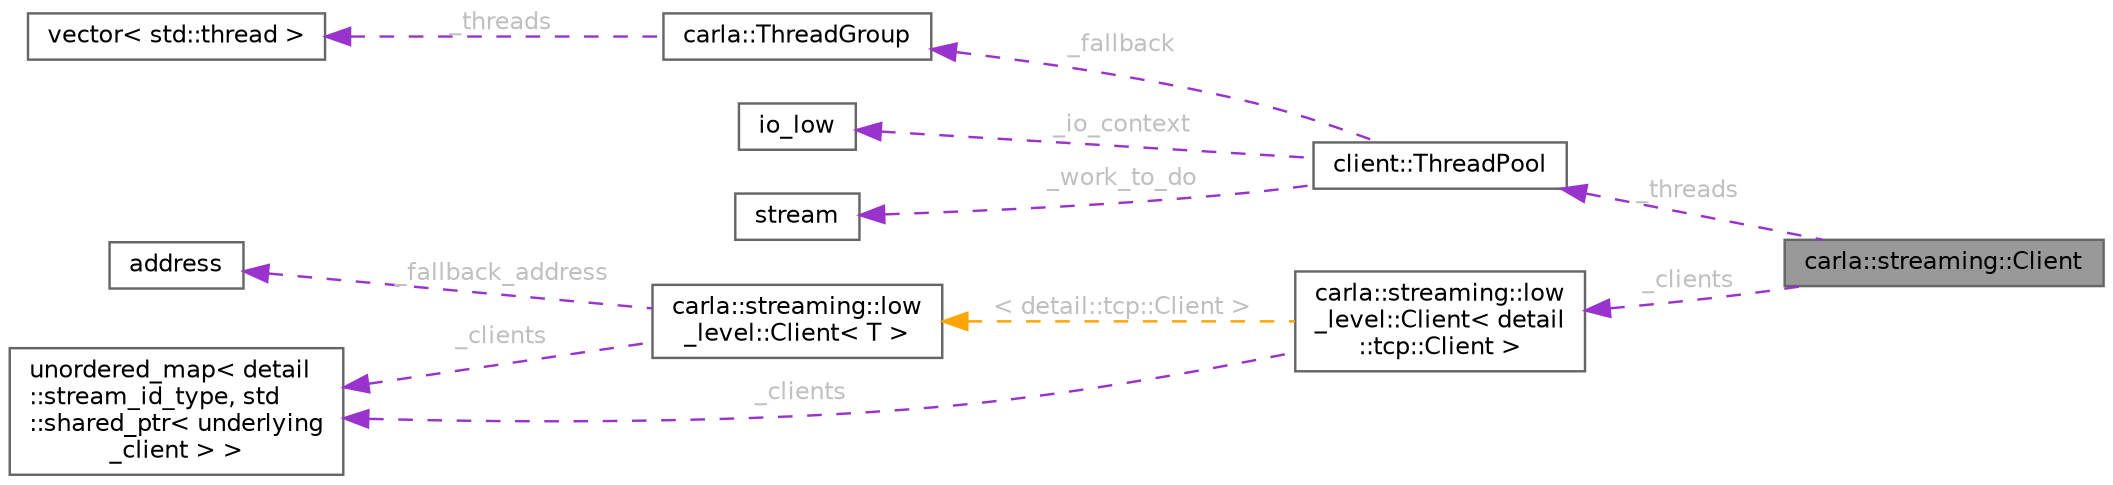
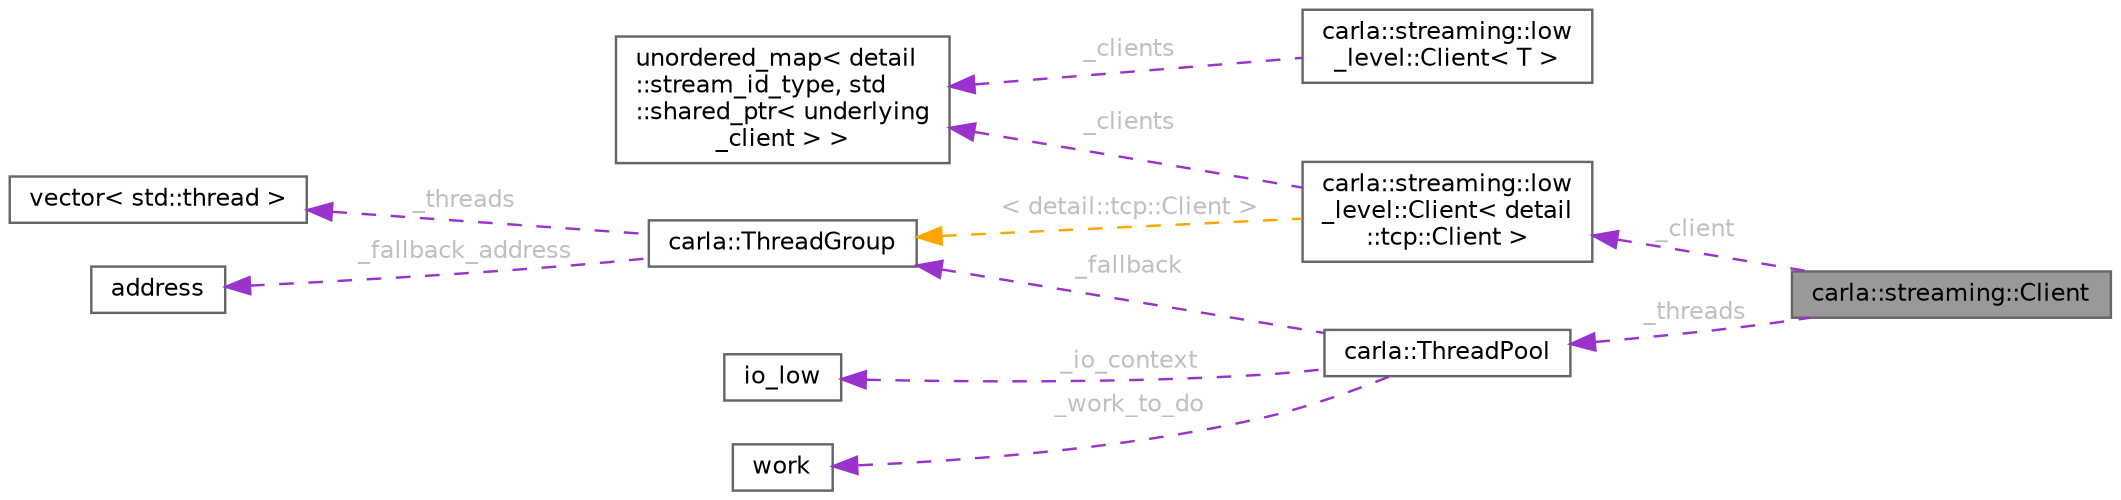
node "client::ThreadPool": label "client::ThreadPool" -> "carla::ThreadPool"
node "stream": label "stream" -> "work"
edge "carla::streaming::Client" -> "carla::streaming::low _level::Client< detail ::tcp::Client >": label " _clients" -> " _client"
edge "carla::streaming::low _level::Client< T >" -> "address": now "carla::ThreadGroup" -> "address"
edge "carla::streaming::low _level::Client< detail ::tcp::Client >" -> "carla::streaming::low _level::Client< T >": now "carla::streaming::low _level::Client< detail ::tcp::Client >" -> "carla::ThreadGroup"
